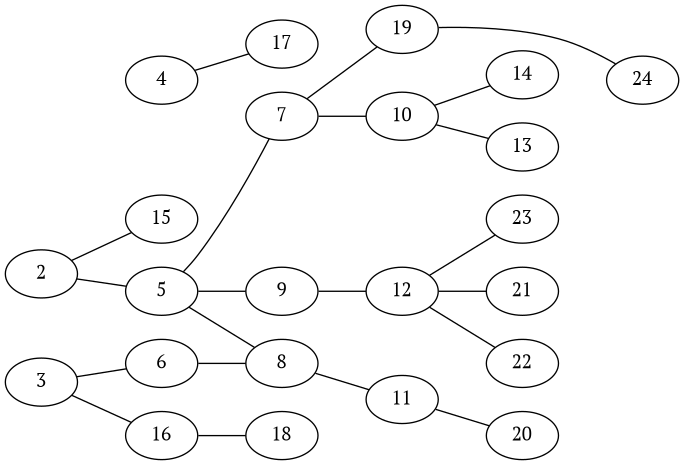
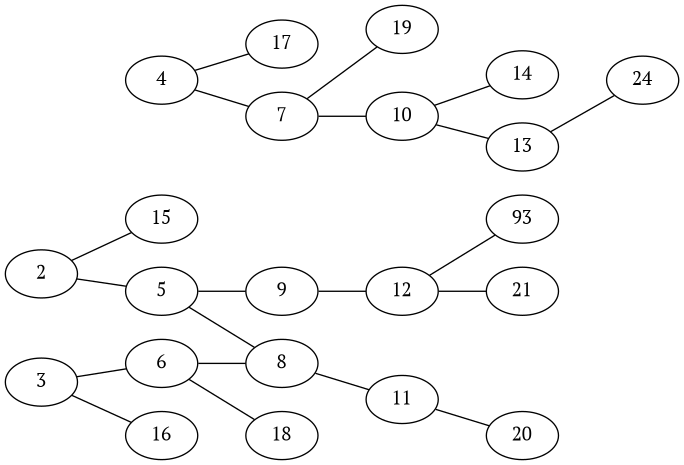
edge "19" -- "24": now "13" -- "24"
edge "7" -- "5": now "7" -- "4"
node "23": label "23" -> "93"
node "22": removed
edge "16" -- "18": now "6" -- "18"
